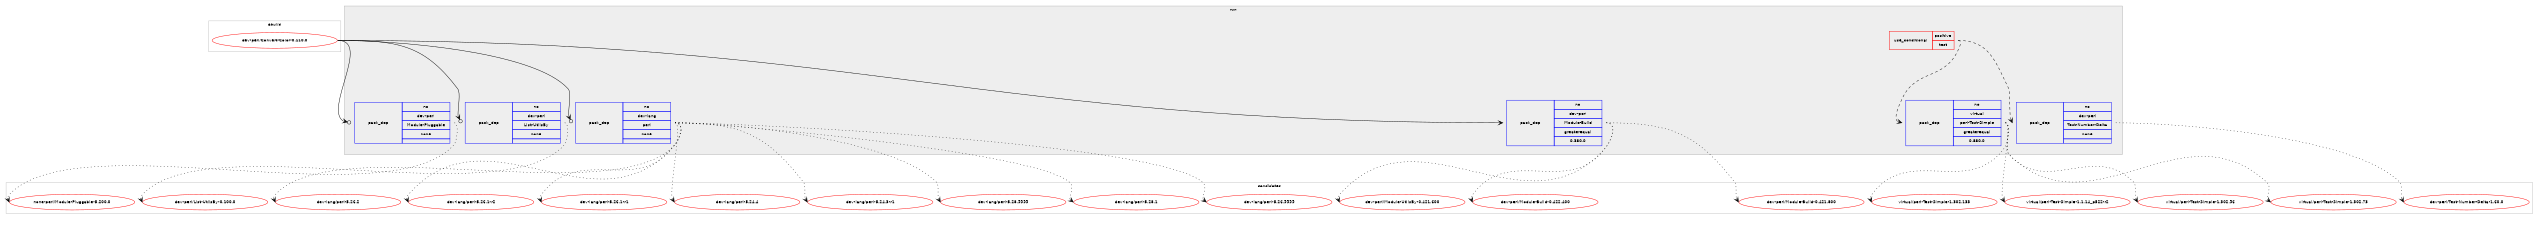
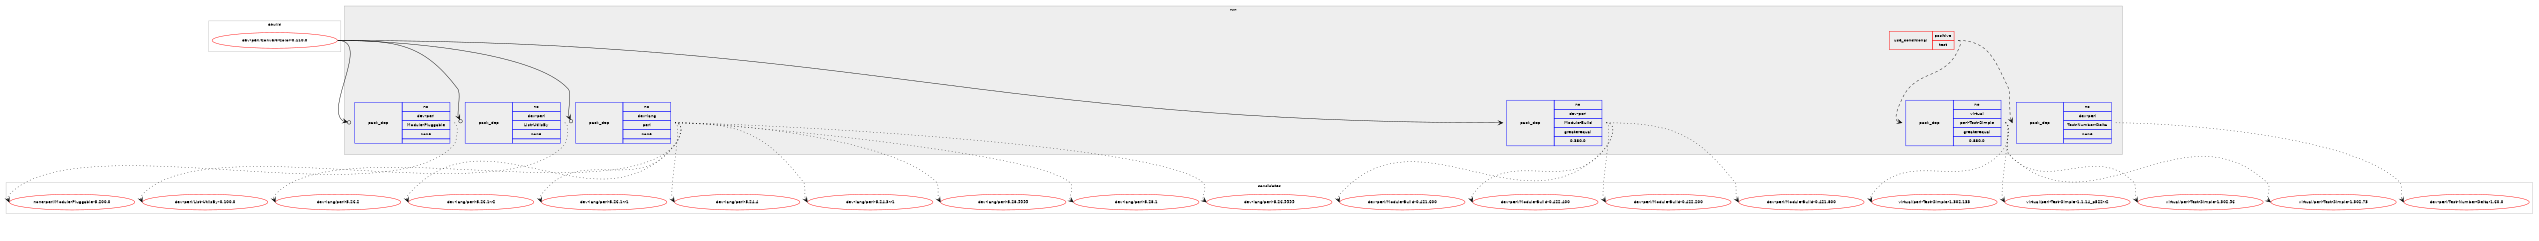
node "dev-perl/Module-UtilsBy-0.421.600": label "dev-perl/Module-UtilsBy-0.421.600" -> "dev-perl/Module-Build-0.421.600"
node "dev-perl/Module-Build-0.422.200": added
